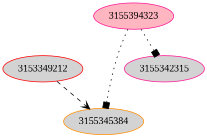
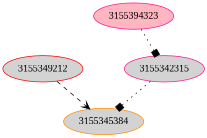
edge "3155394323" -> "3155345384": now "3155342315" -> "3155345384"
node "3153349212": label "3153349212" -> "3155349212"
